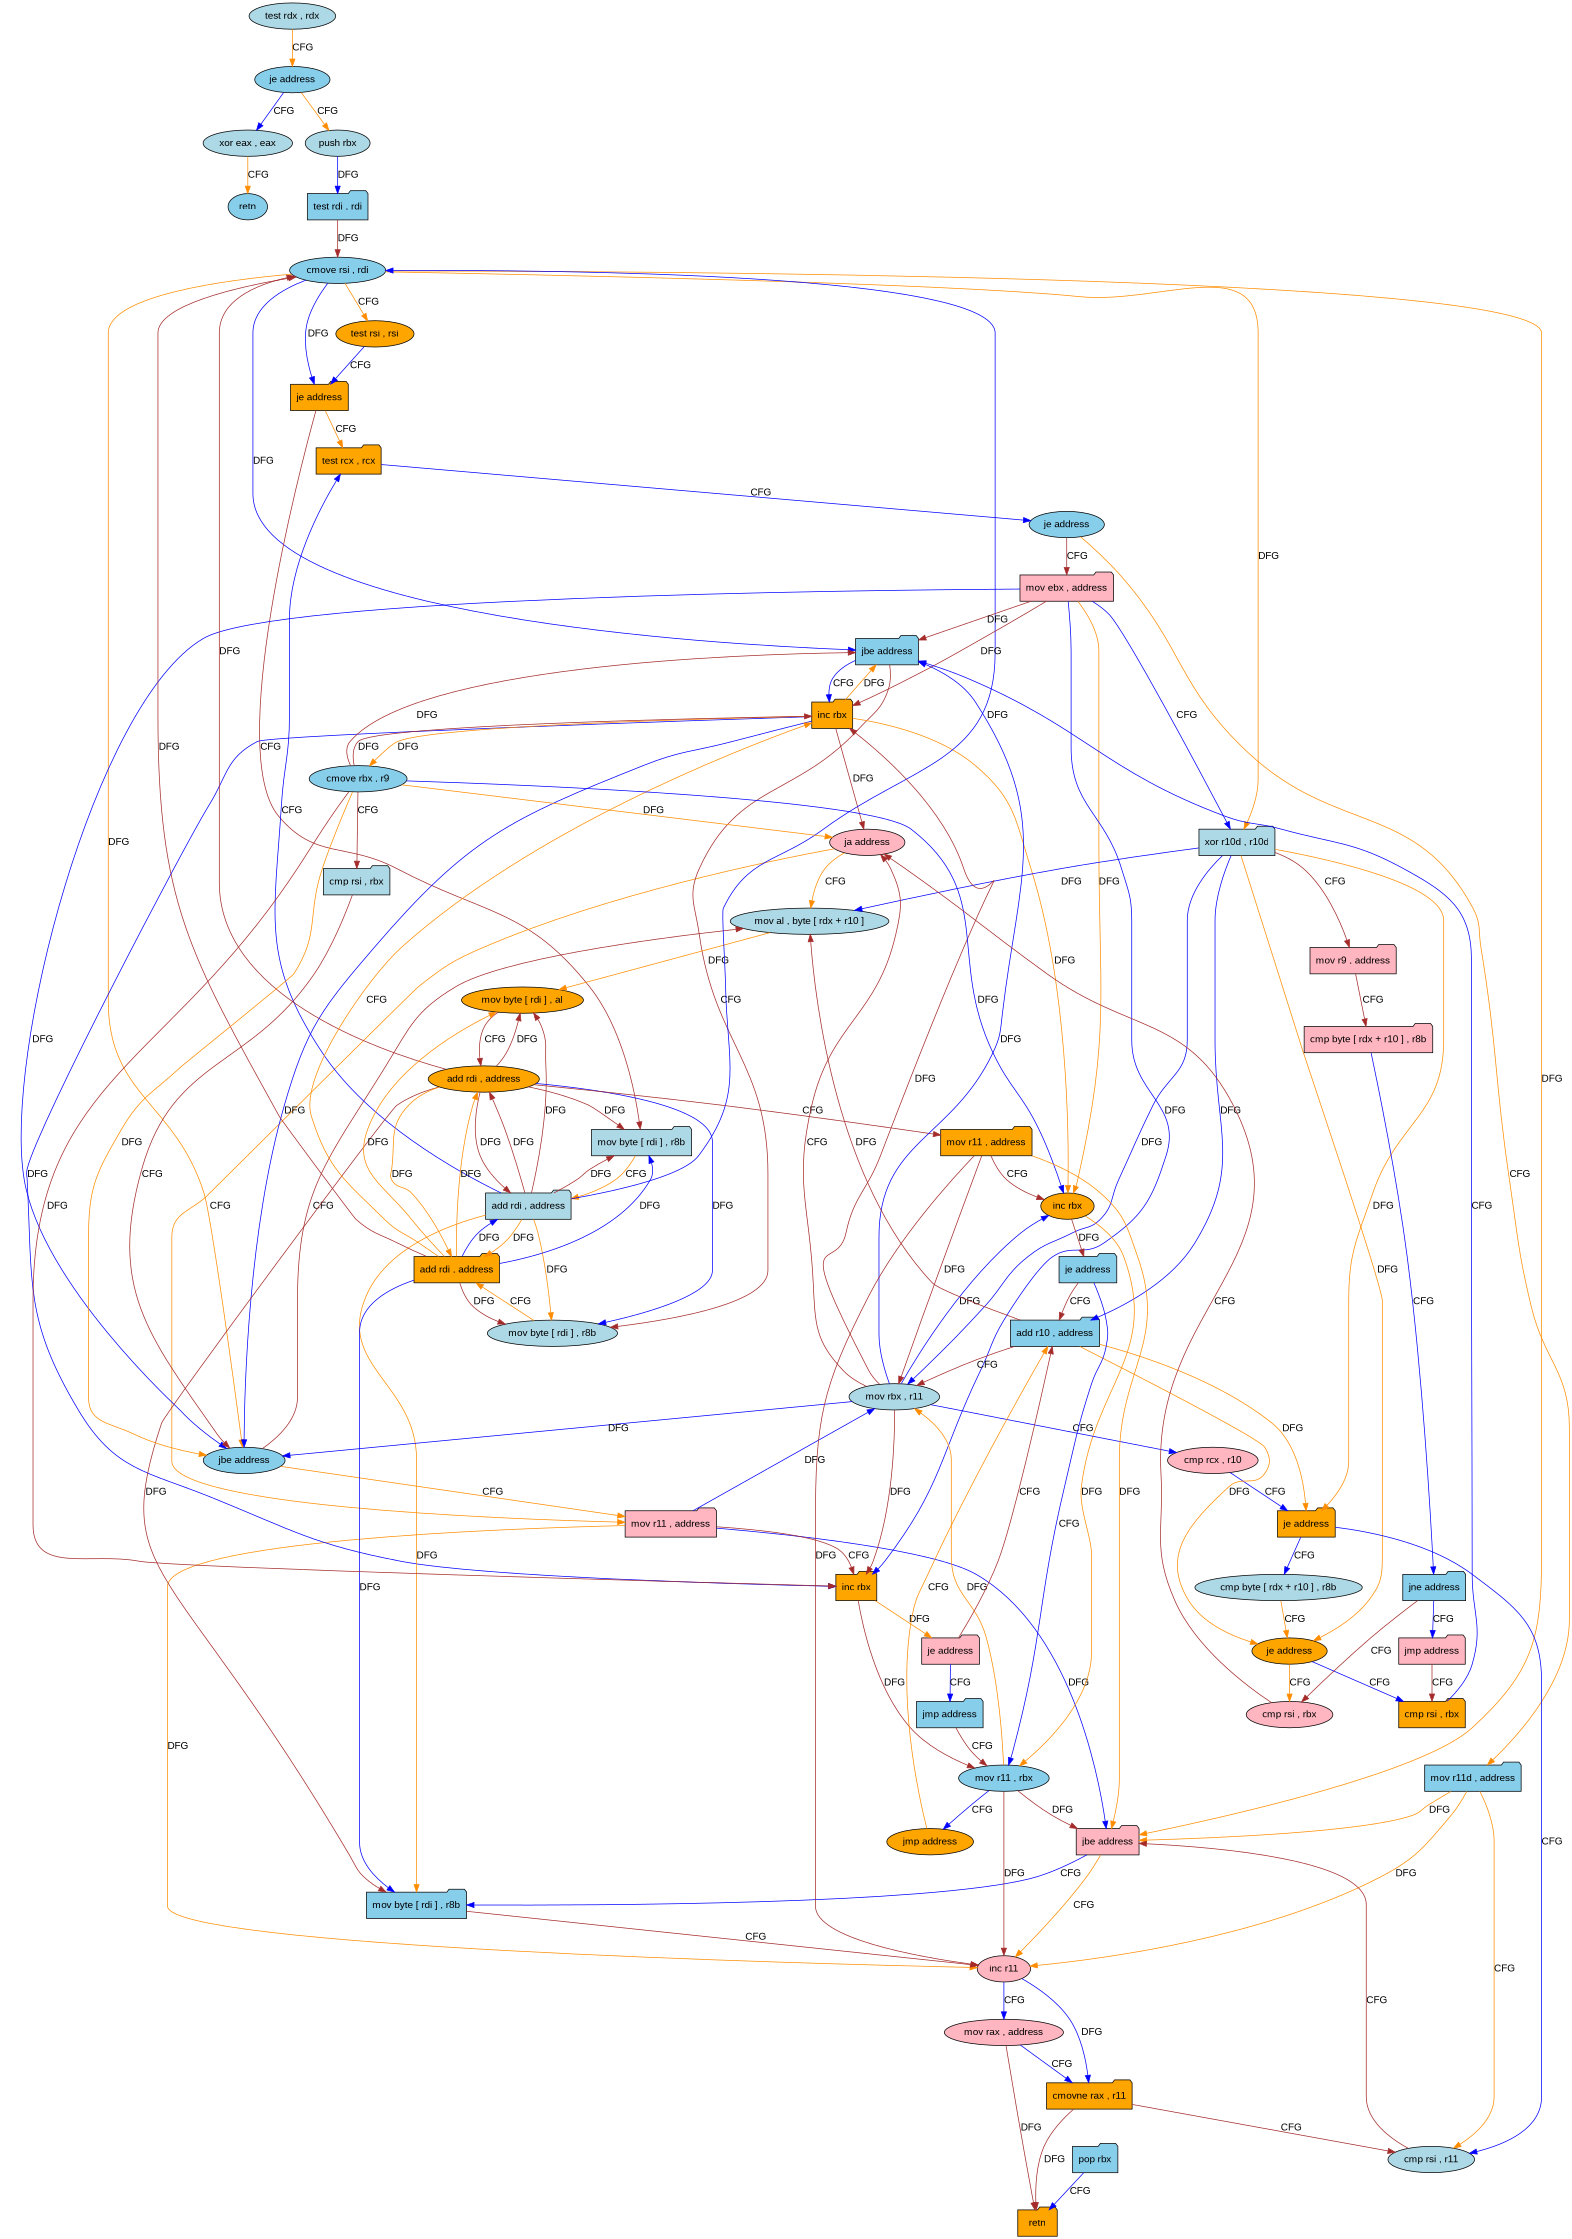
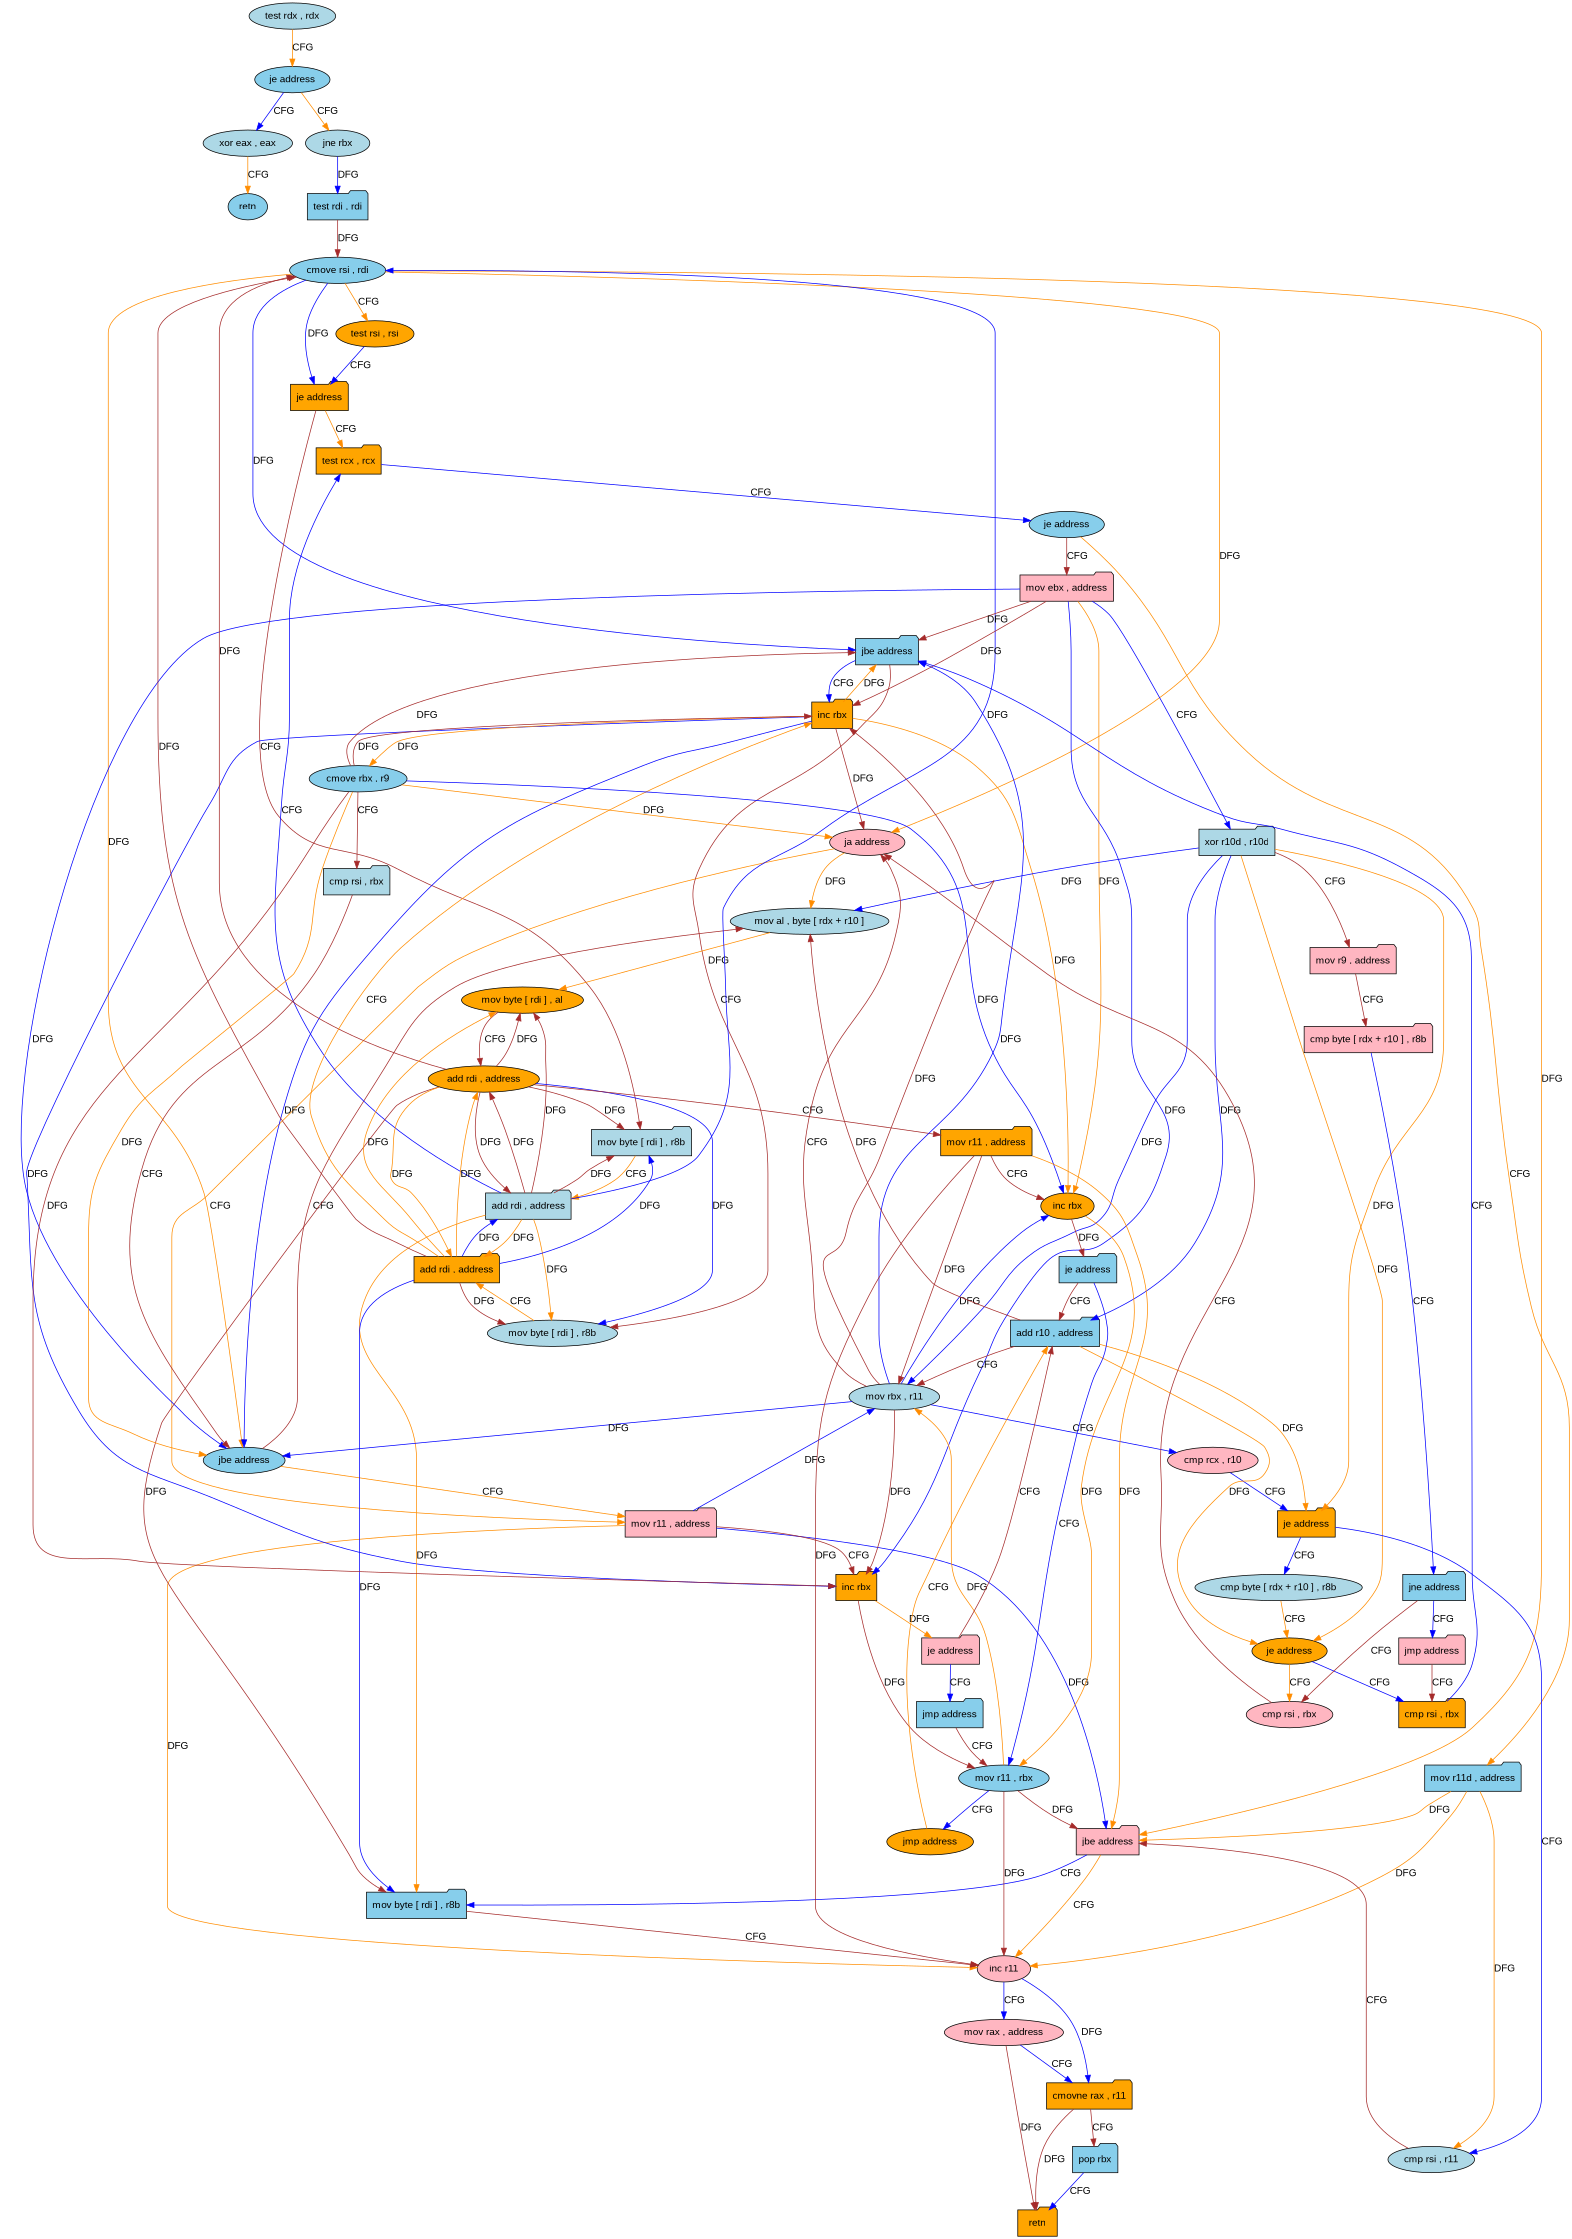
node "push rbx": label "push rbx" -> "jne rbx"
edge "cmove rsi , rdi" -> "xor r10d , r10d": now "cmove rsi , rdi" -> "ja address"
edge "ja address" -> "mov al , byte [ rdx + r10 ]": label "CFG" -> "DFG"
edge "mov r11d , address" -> "cmp rsi , r11": label "CFG" -> "DFG"
edge "cmovne rax , r11" -> "cmp rsi , r11": now "cmovne rax , r11" -> "pop rbx"
